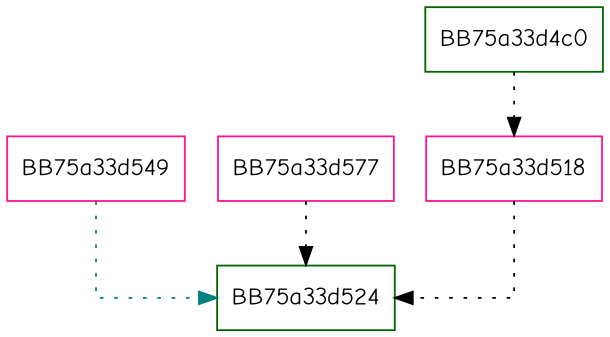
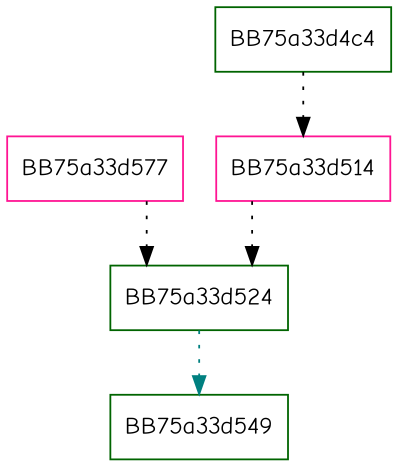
node "BB75a33d4c0": label "BB75a33d4c0" -> "BB75a33d4c4"
node "BB75a33d549": color deeppink -> darkgreen
node "BB75a33d518": label "BB75a33d518" -> "BB75a33d514"
edge "BB75a33d549" -> "BB75a33d524": reversed
